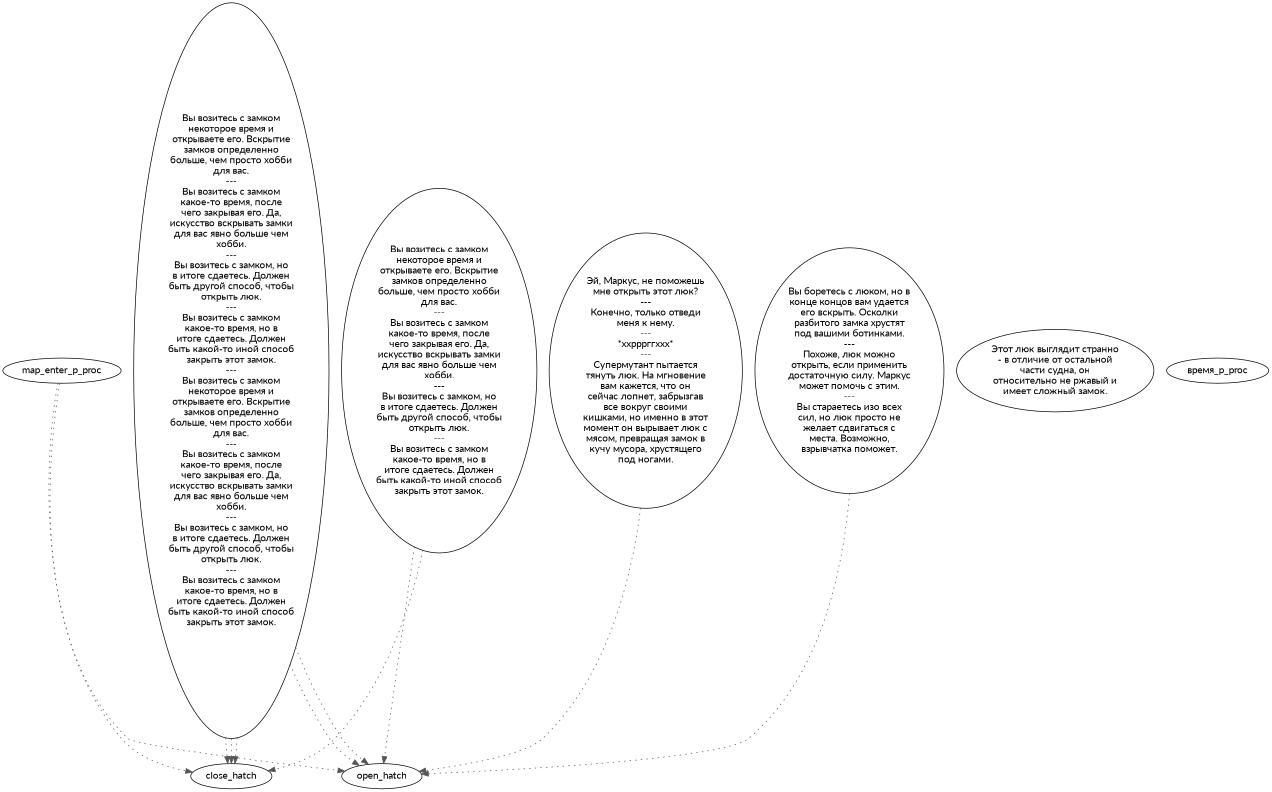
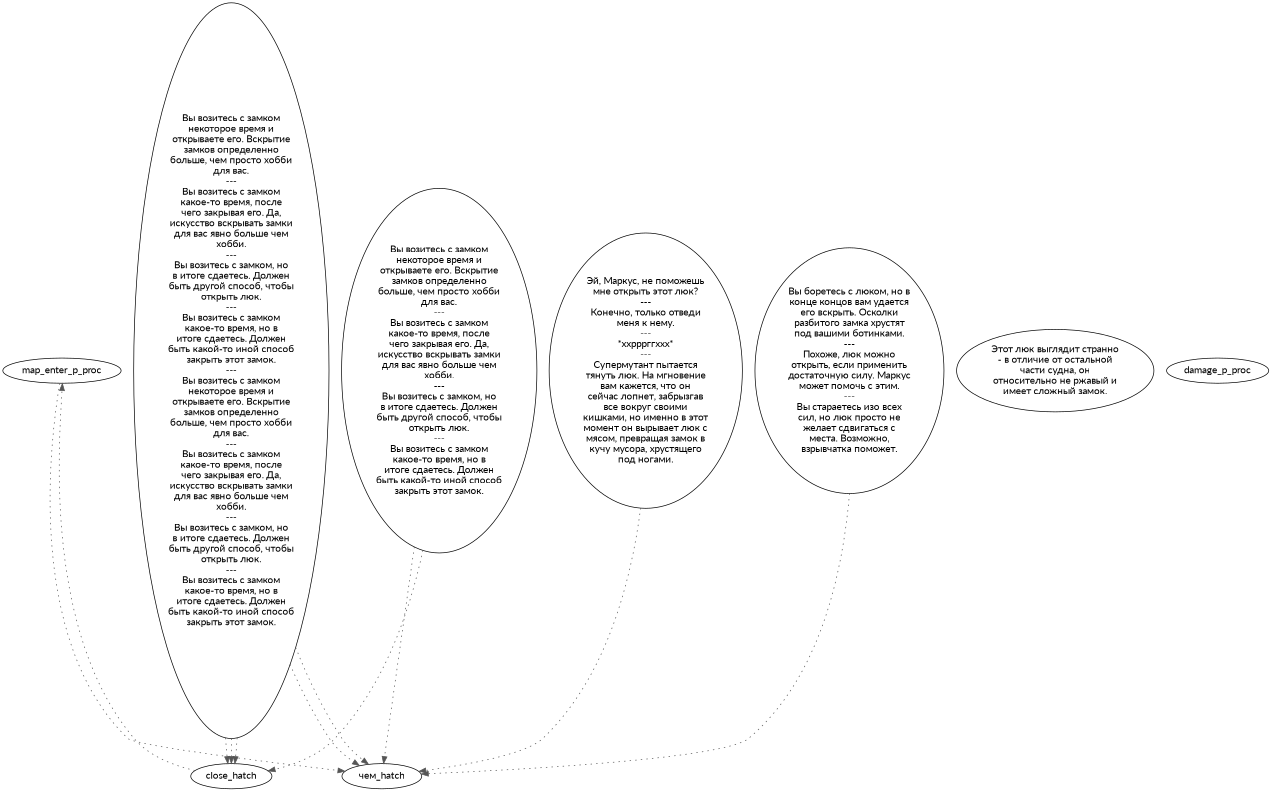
node "время_p_proc": label "время_p_proc" -> "damage_p_proc"
edge "map_enter_p_proc" -> "close_hatch": reversed
node "open_hatch": label "open_hatch" -> "чем_hatch"
